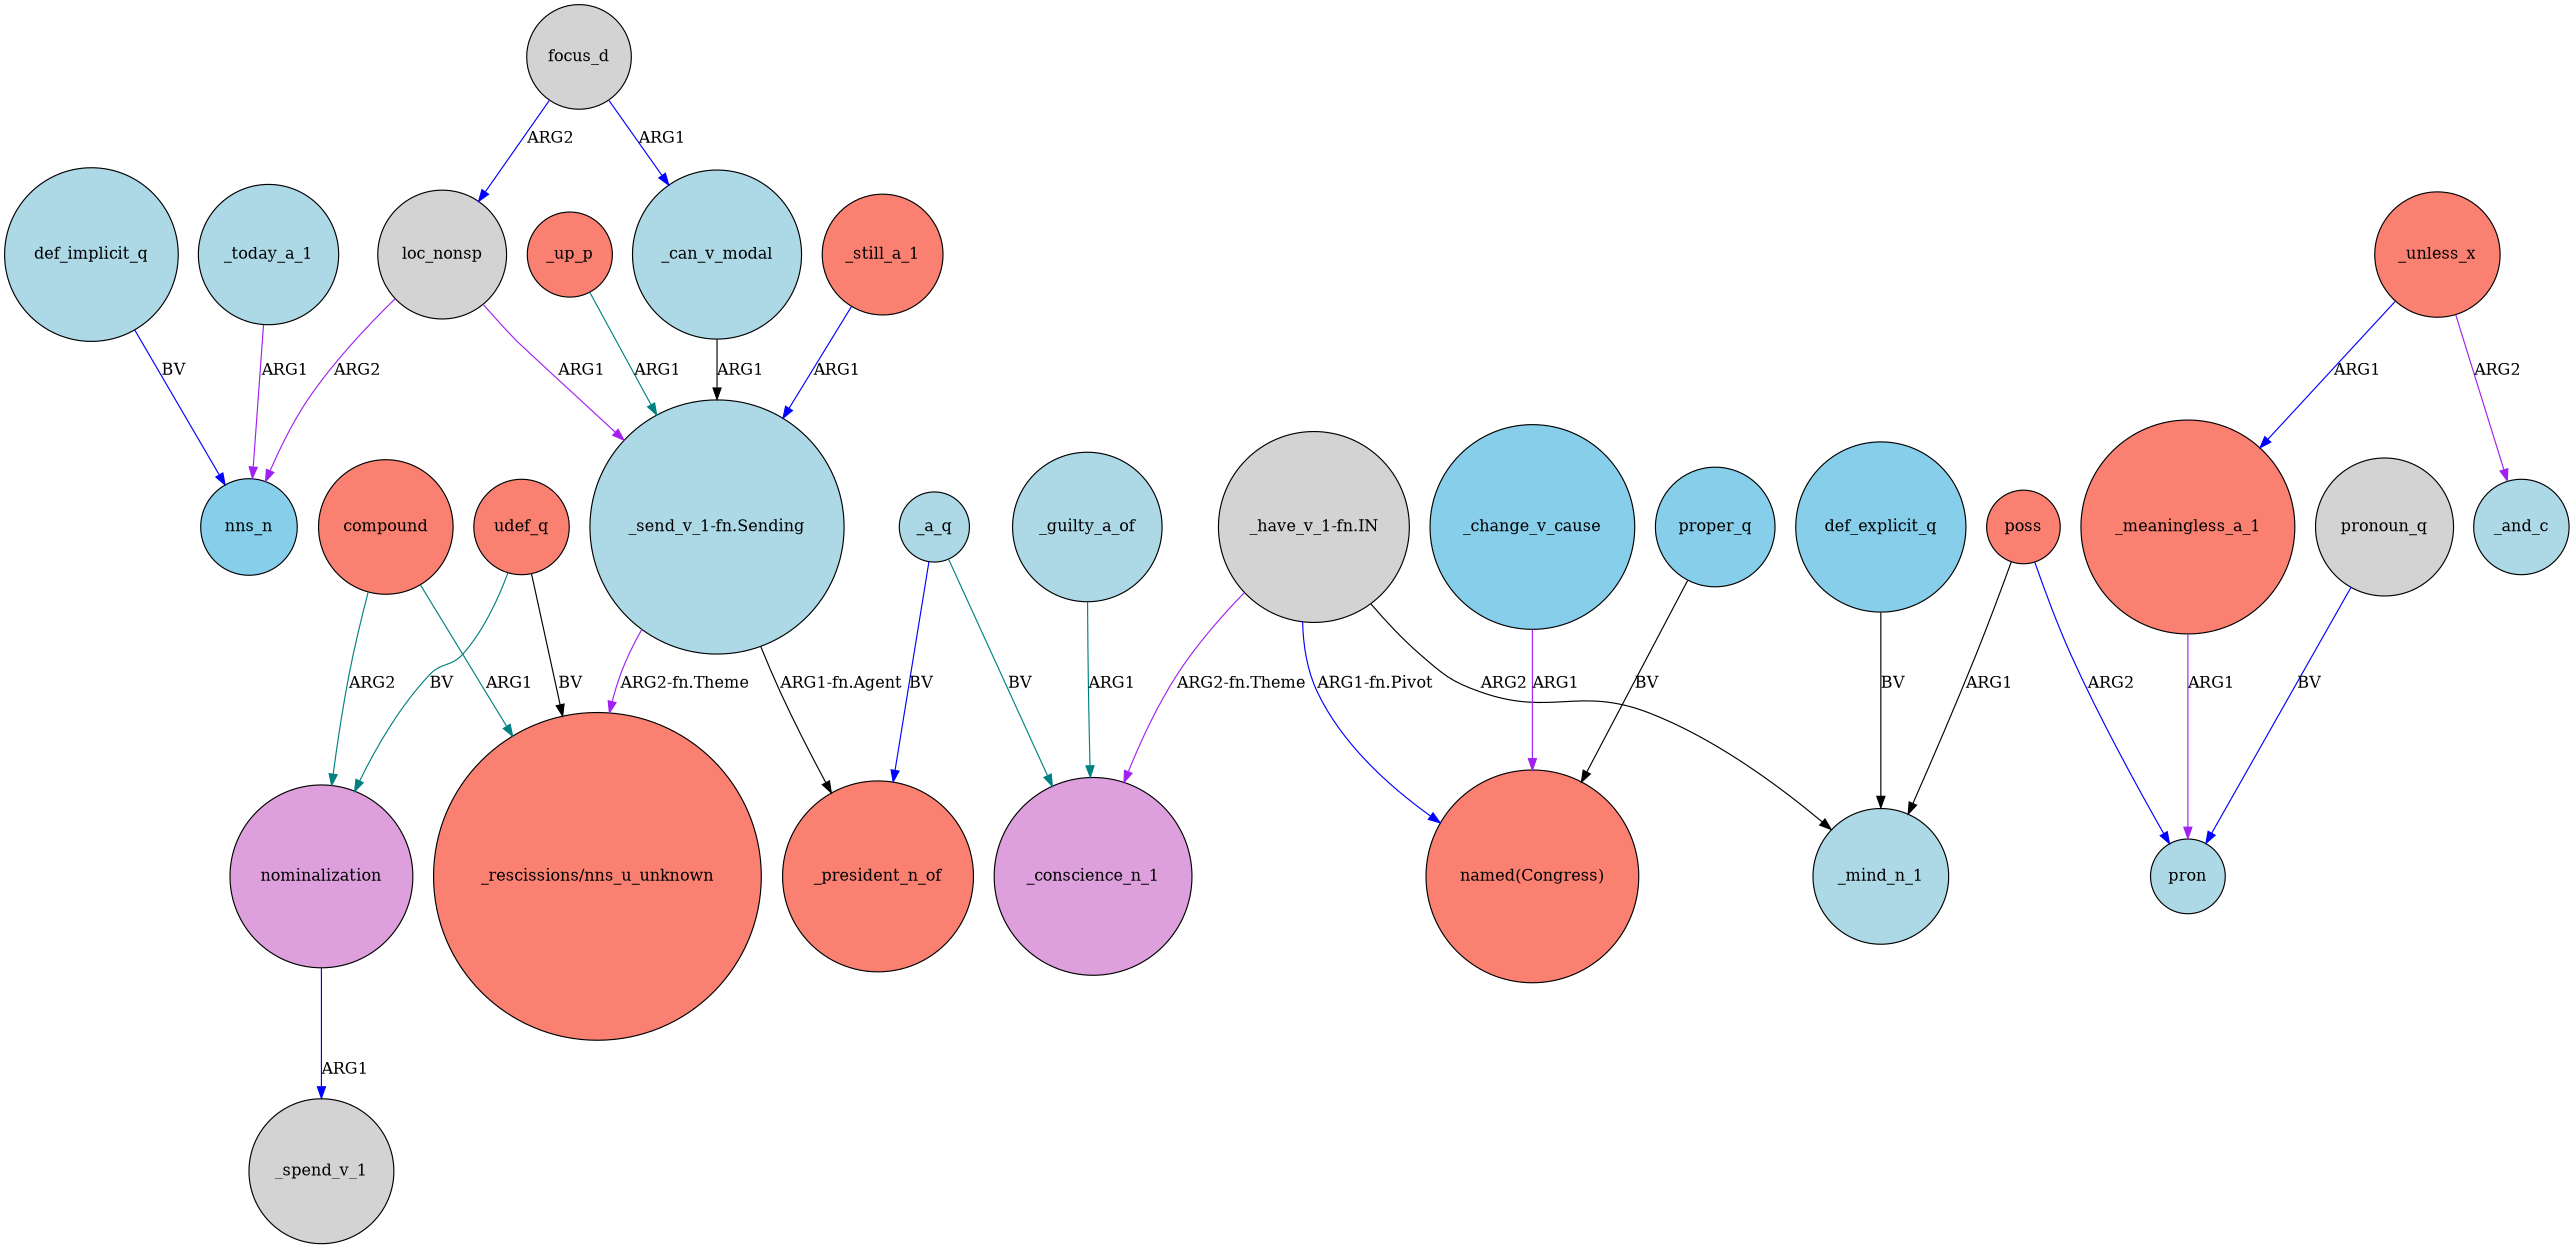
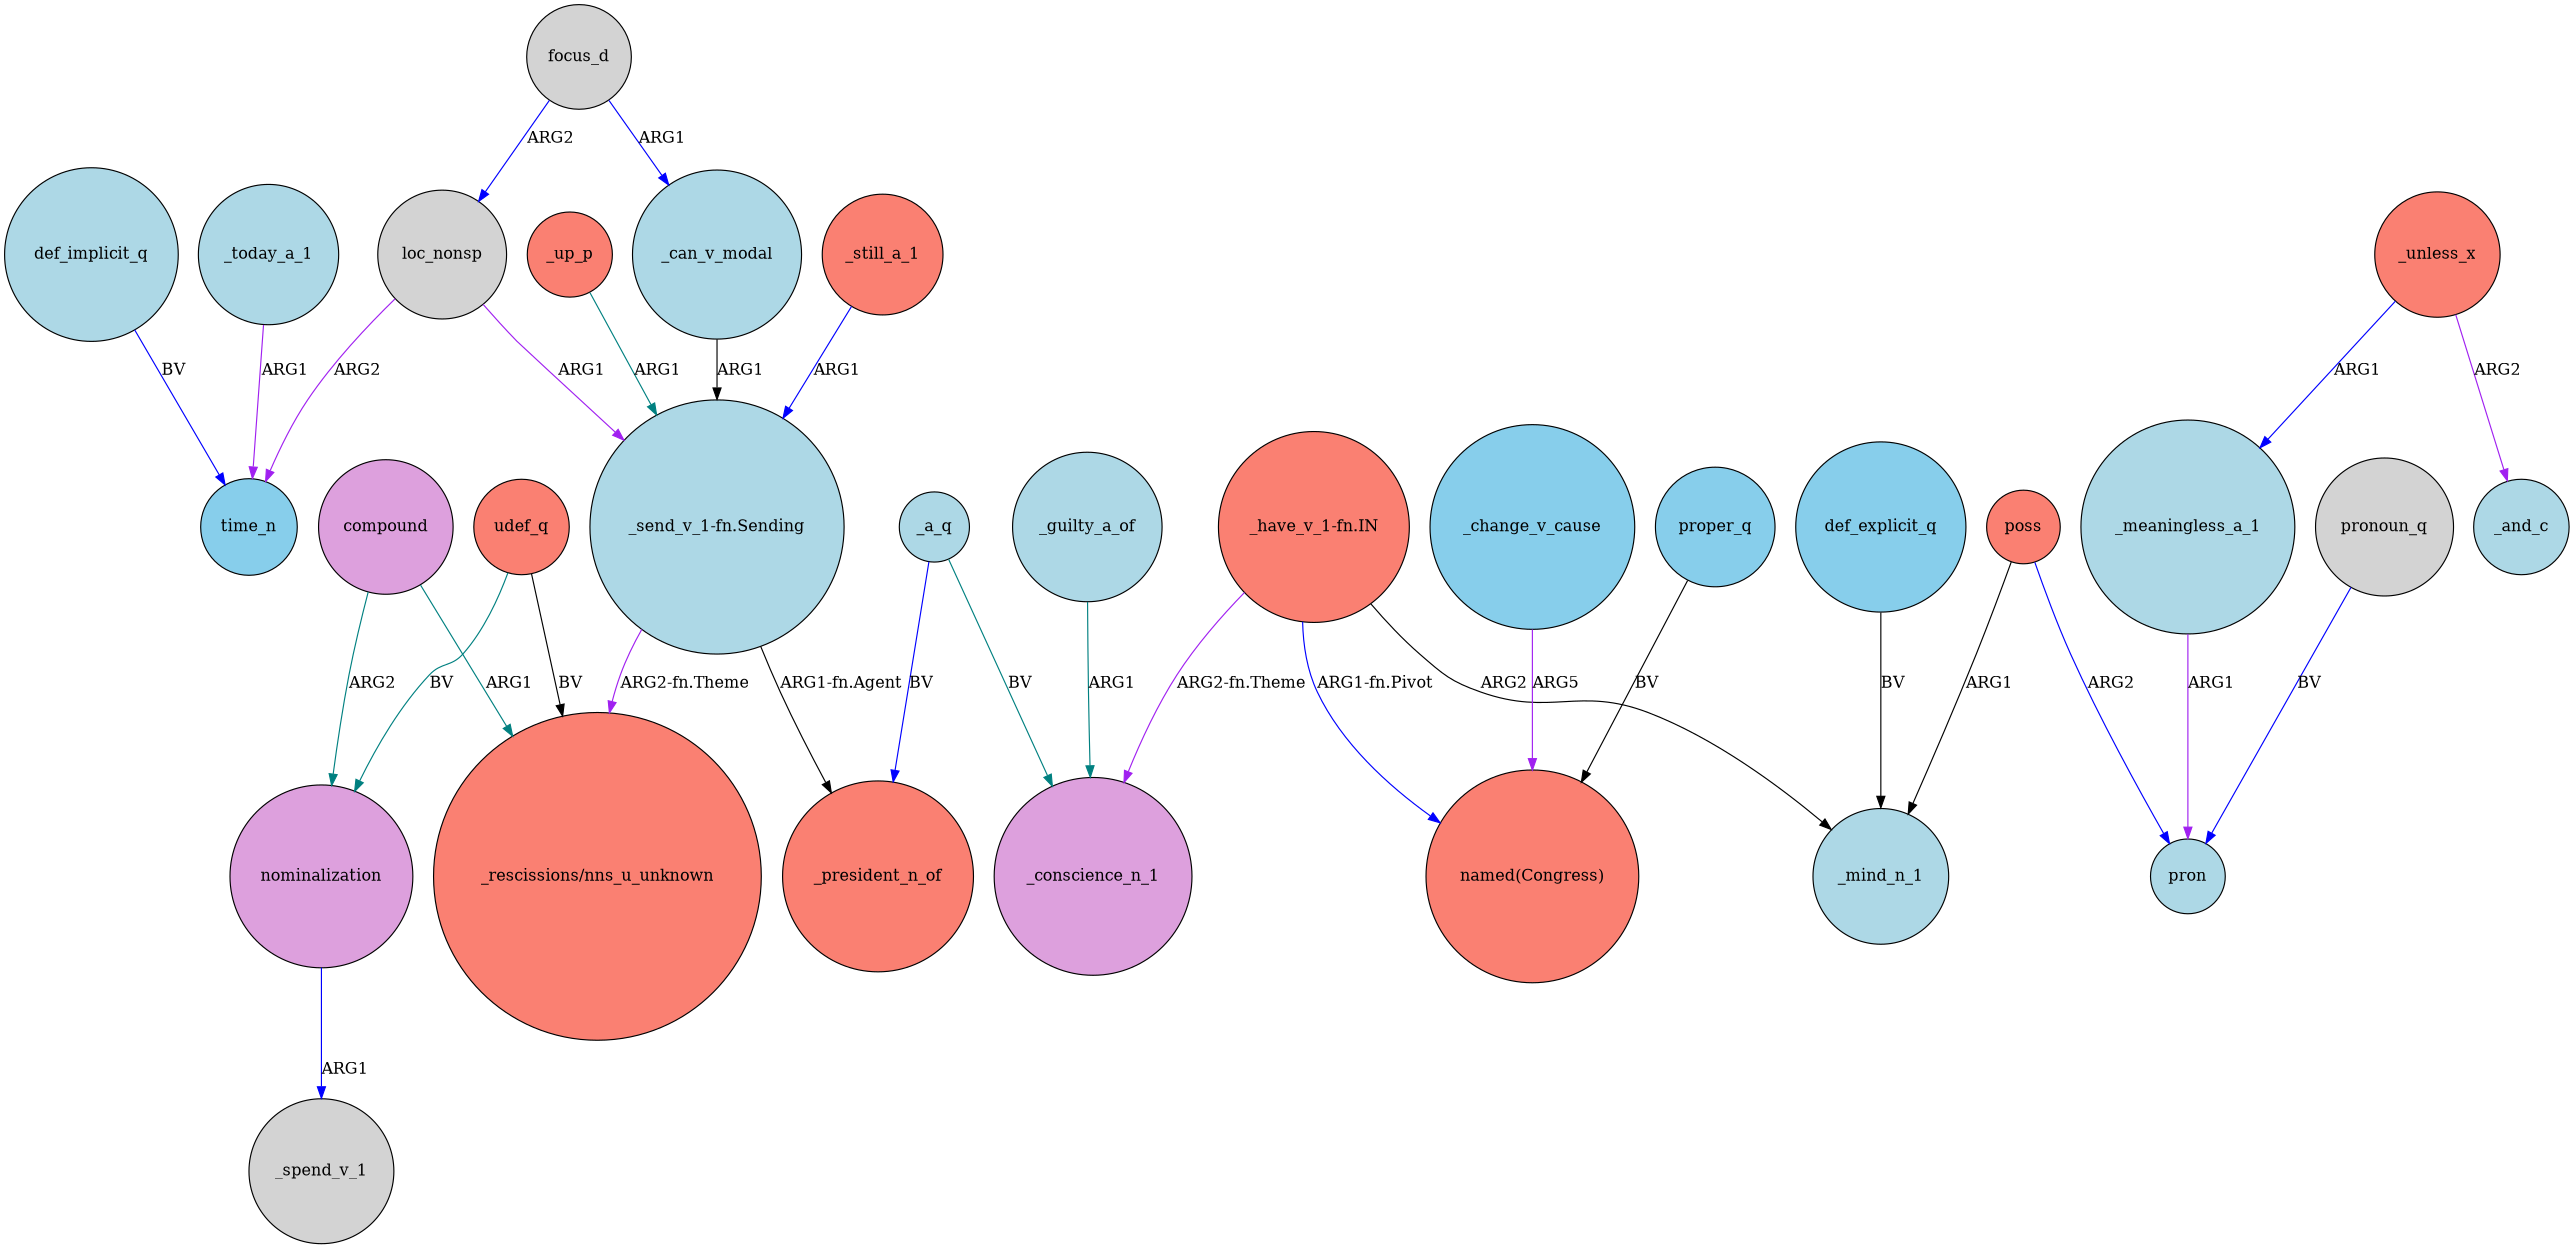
node "nns_n": label "nns_n" -> "time_n"
node "compound": fillcolor salmon -> plum
node "_have_v_1-fn.IN": fillcolor lightgrey -> salmon
node "_meaningless_a_1": fillcolor salmon -> lightblue
edge "_change_v_cause" -> "named(Congress)": label "ARG1" -> "ARG5"
